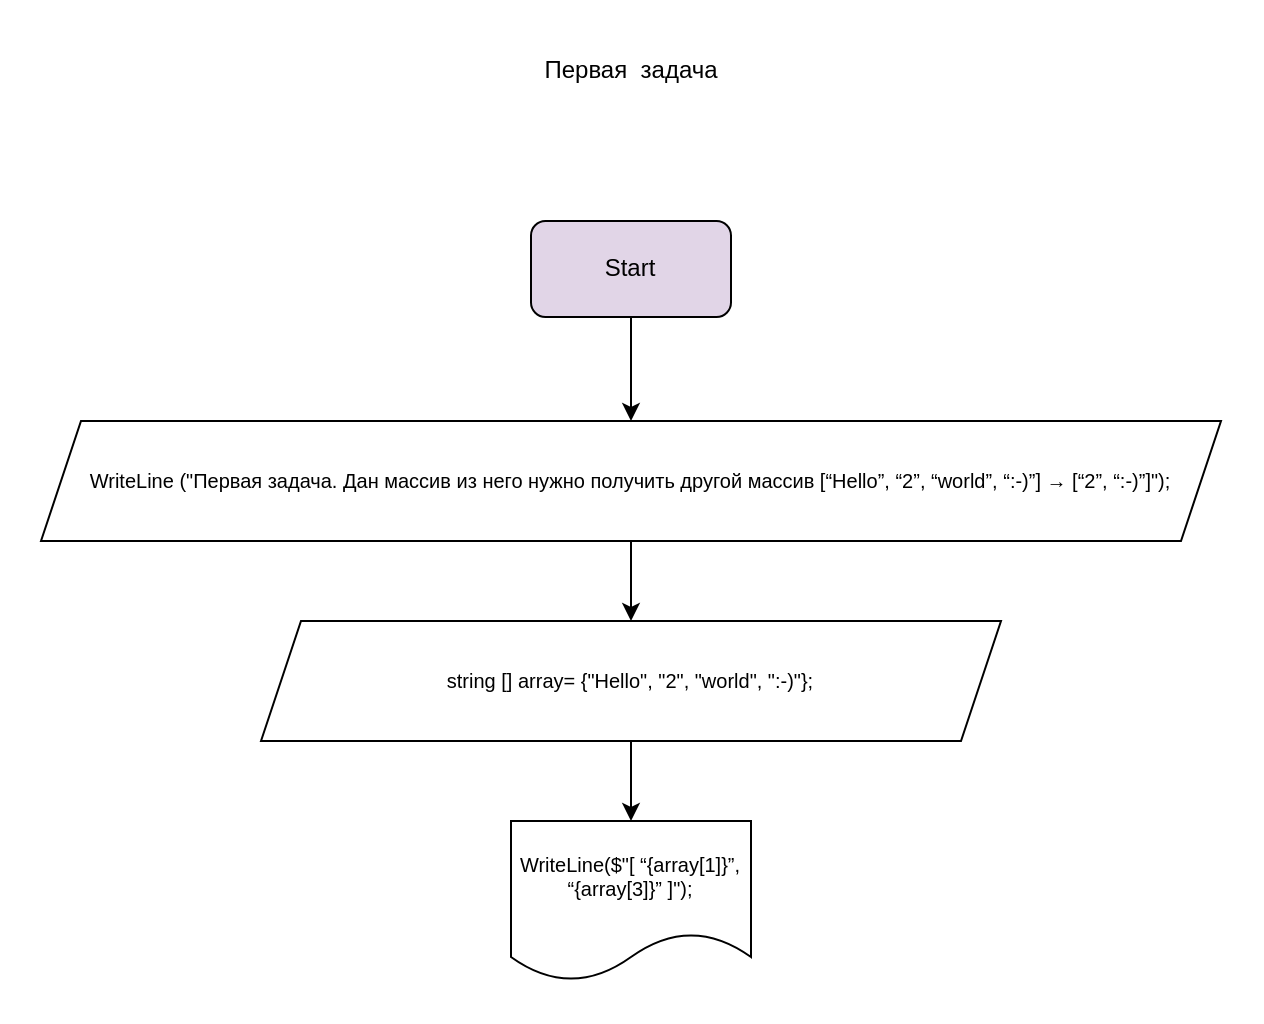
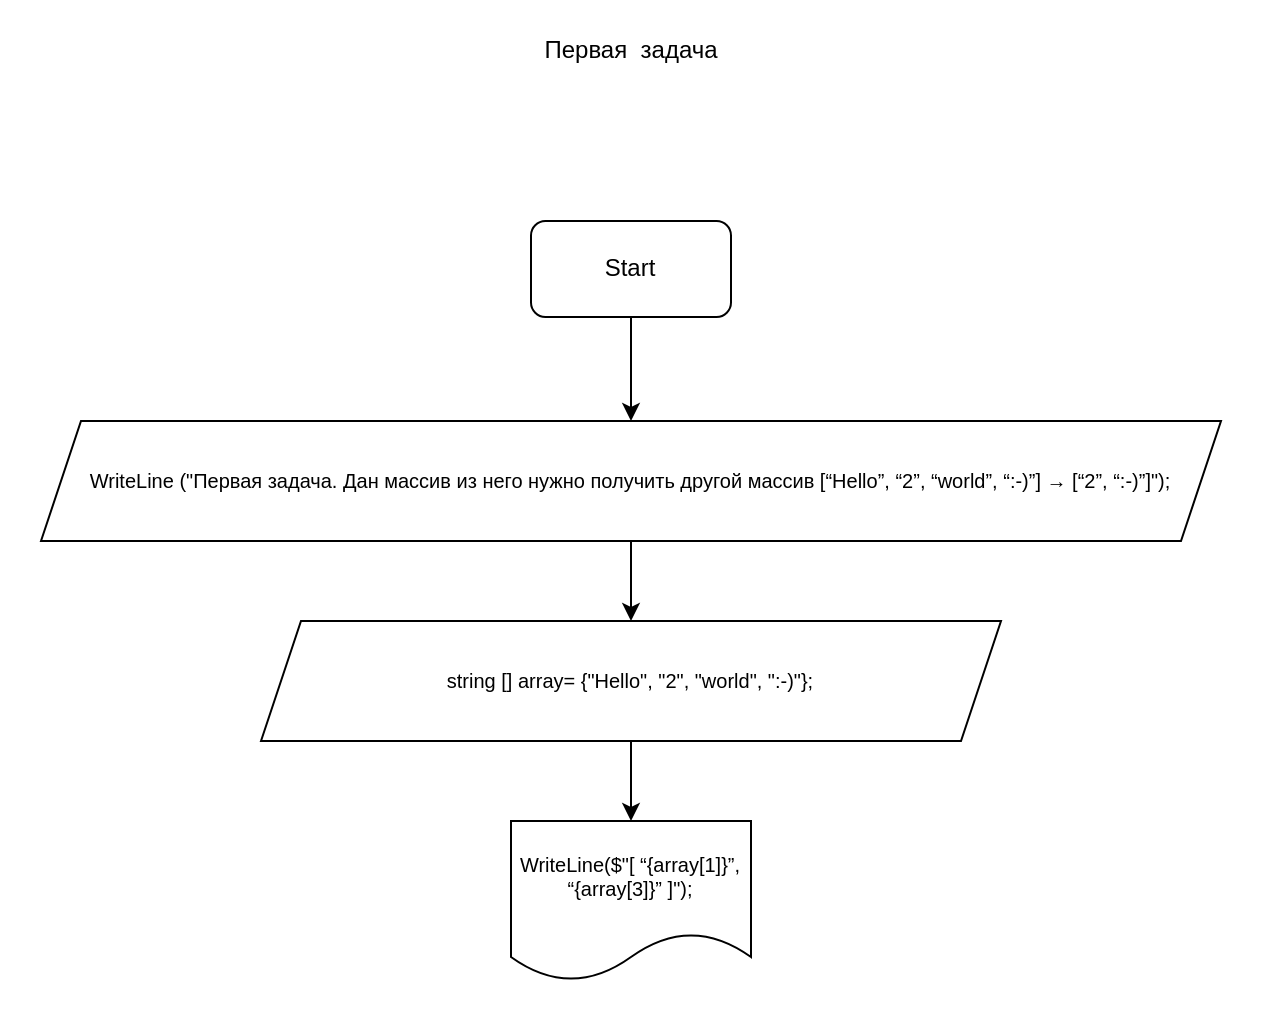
node "Первая задача": moved (631, 71) -> (631, 51)
node "Start": fillcolor #e1d5e7 -> #ffffff
